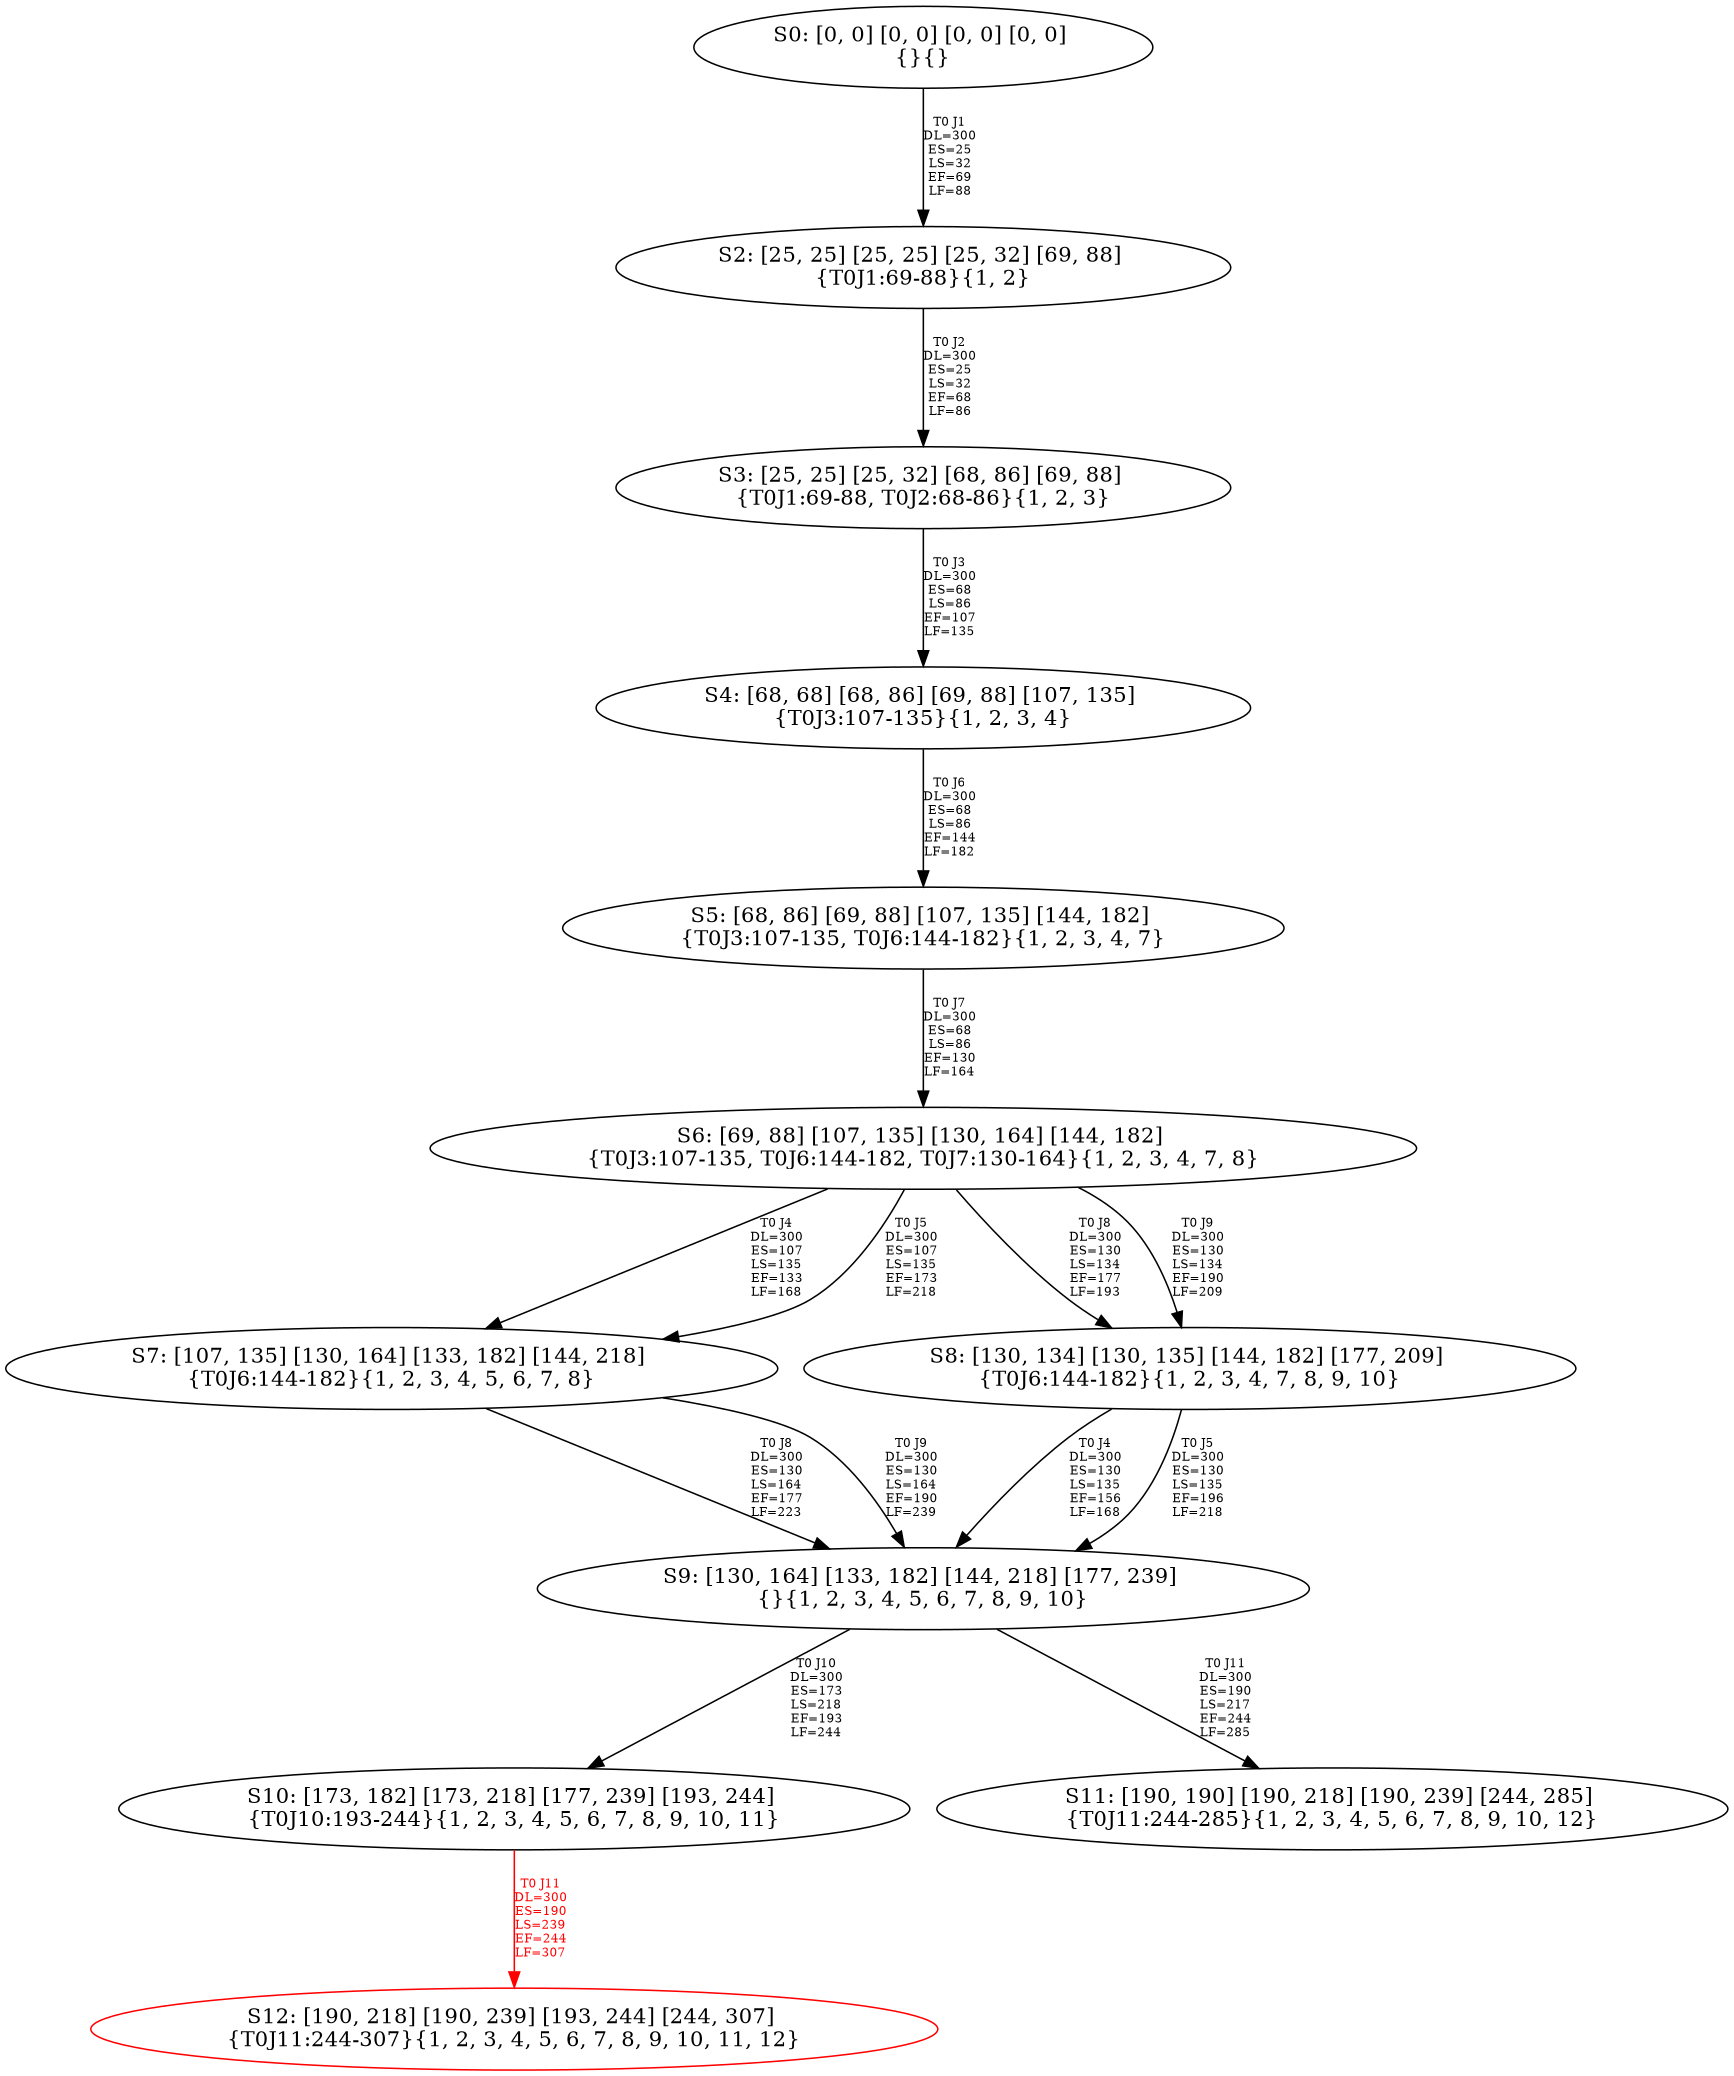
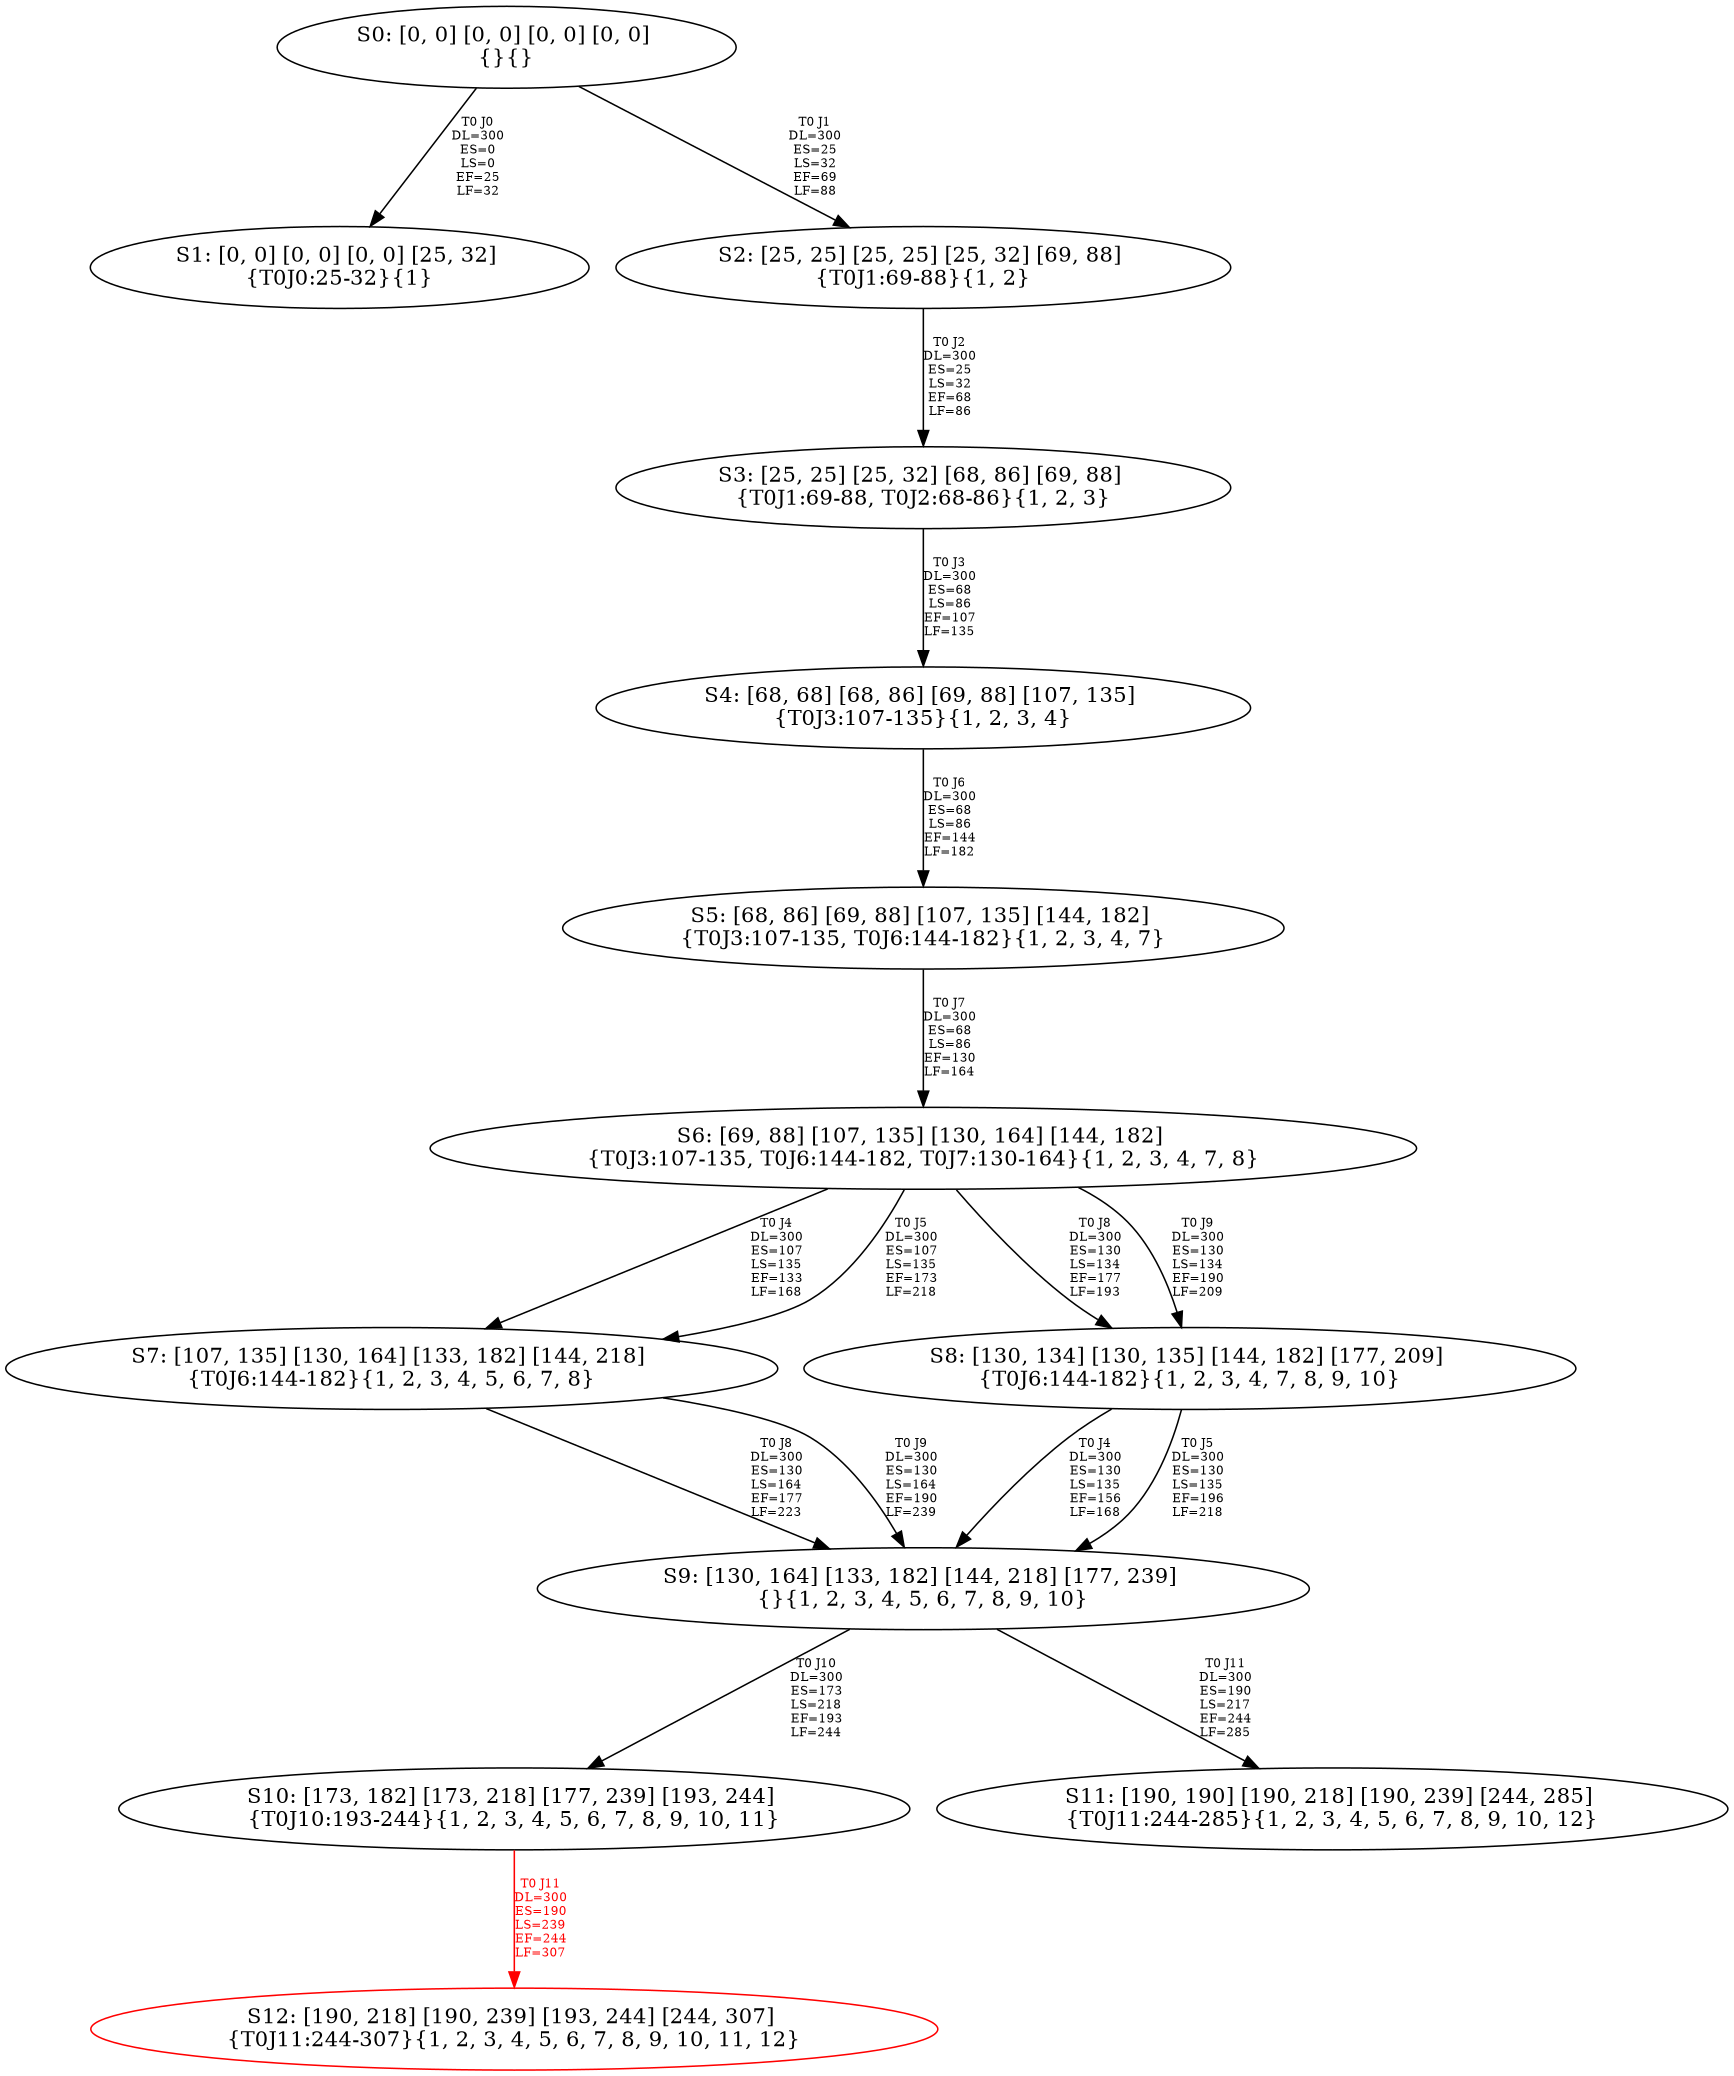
node "S1: [0, 0] [0, 0] [0, 0] [25, 32] {T0J0:25-32}{1}": added
